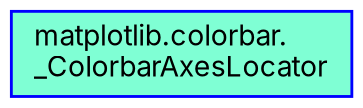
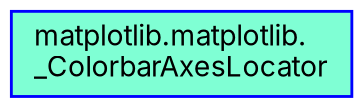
node "matplotlib.colorbar. _ColorbarAxesLocator": label "matplotlib.colorbar. _ColorbarAxesLocator" -> "matplotlib.matplotlib. _ColorbarAxesLocator"
